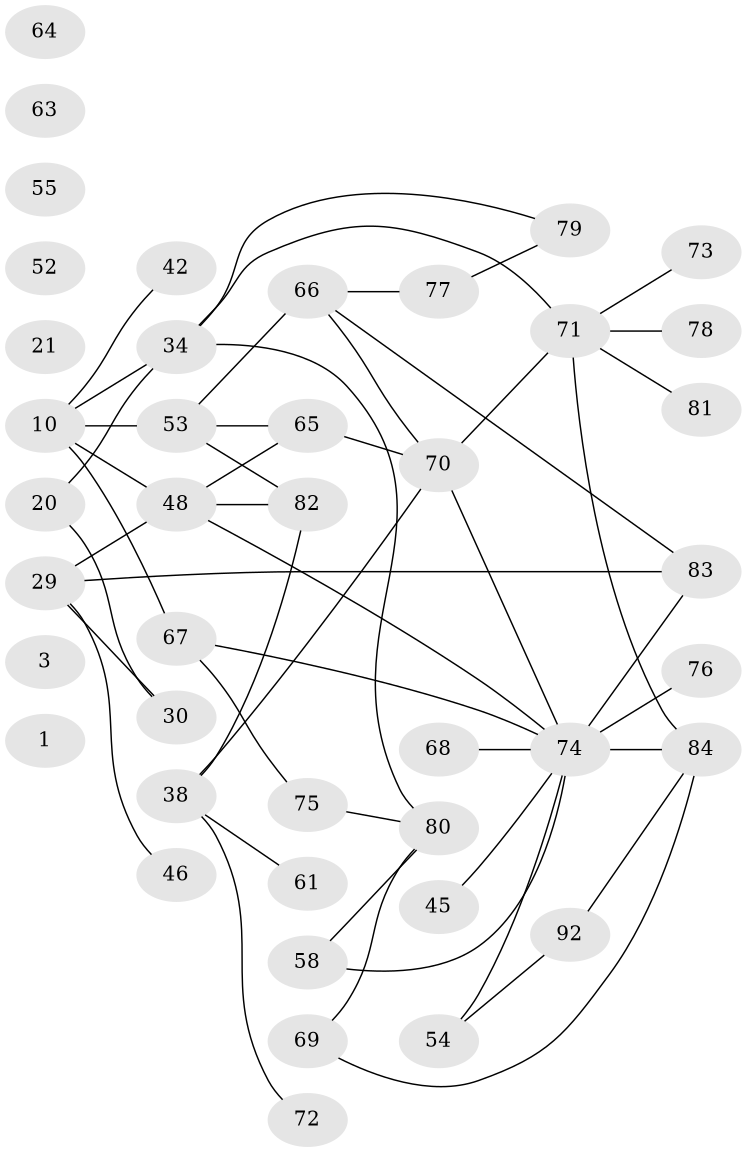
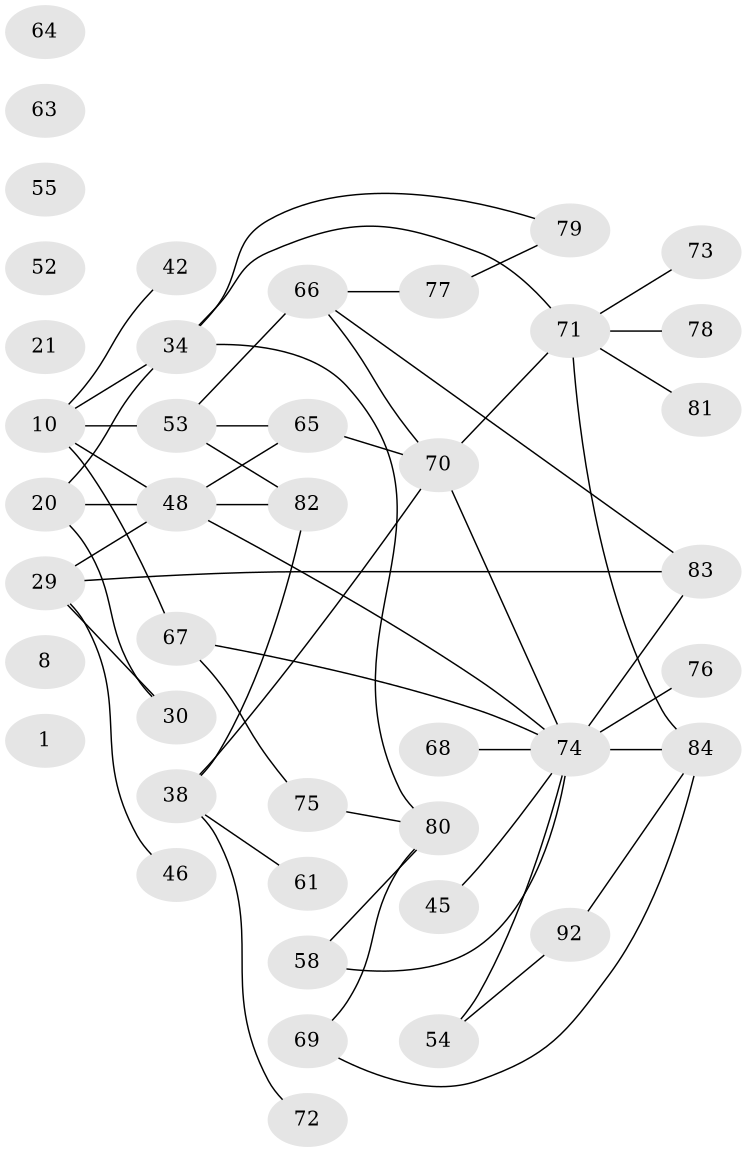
edge "20" -- "48": added
node "3": label "3" -> "8"
